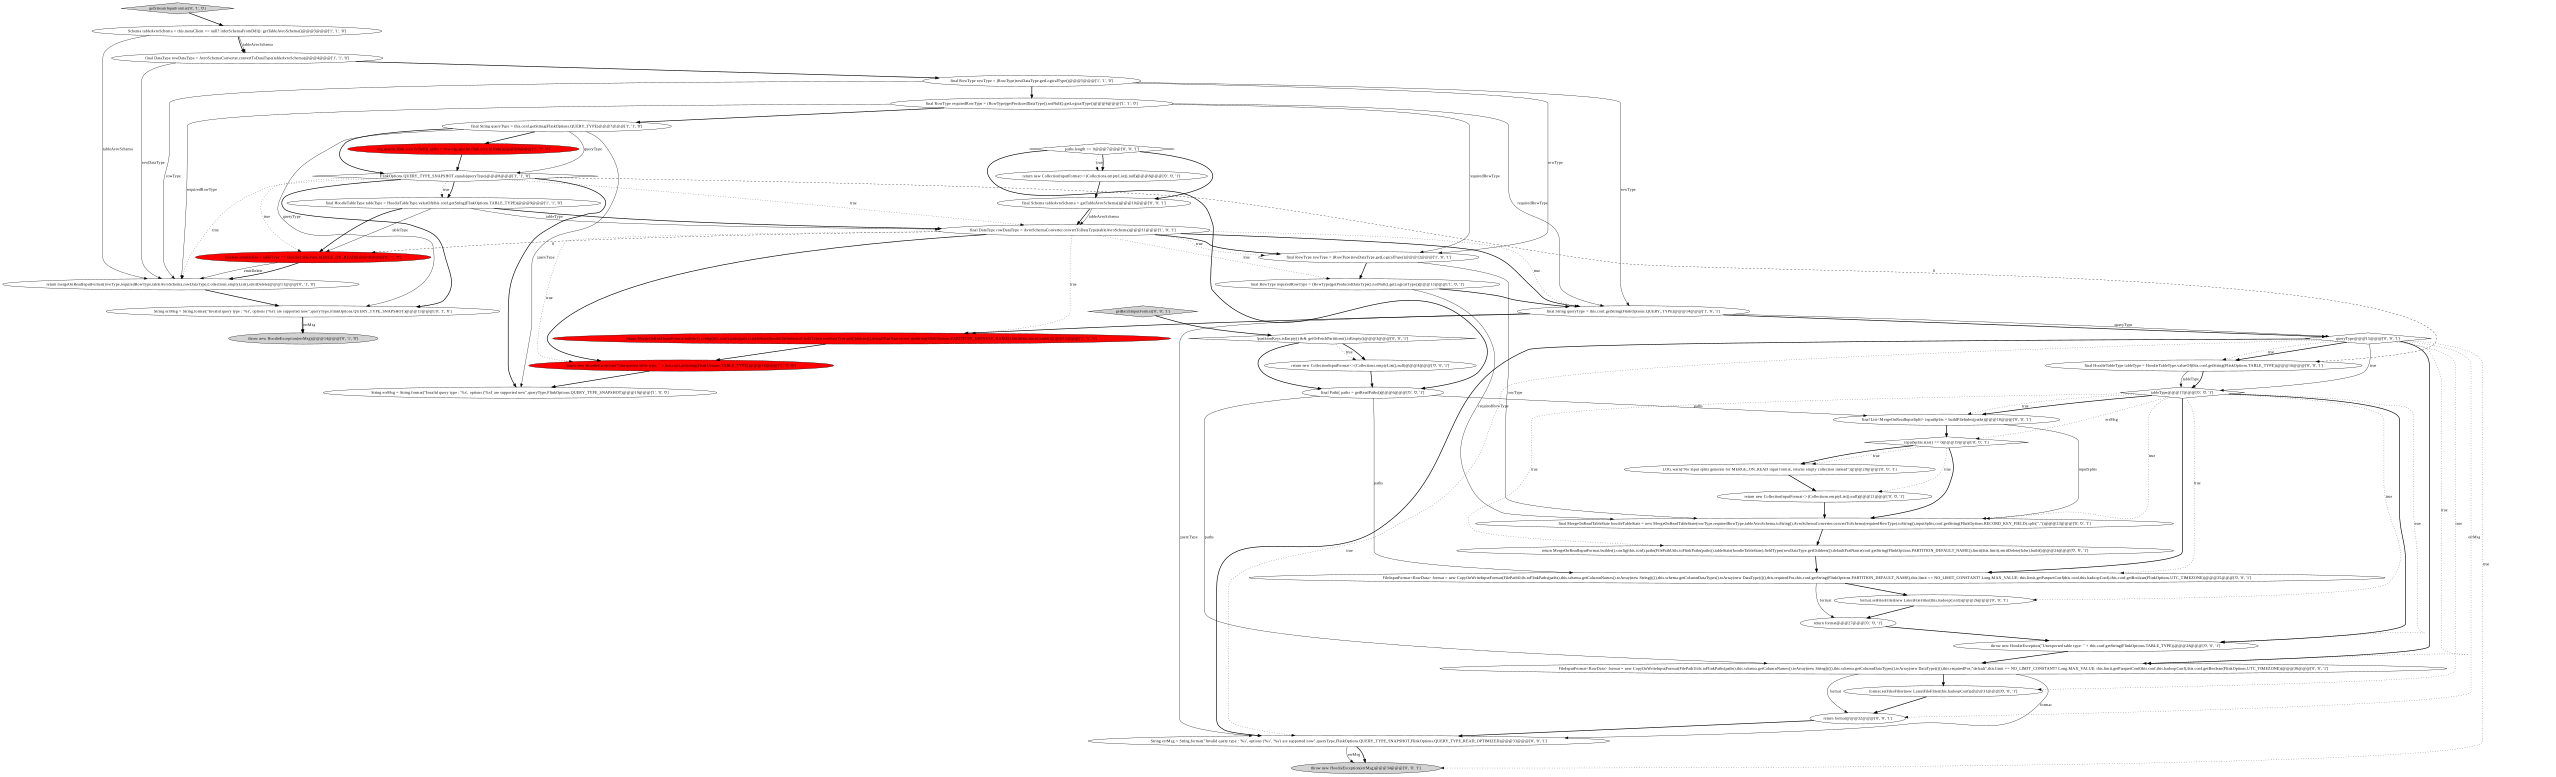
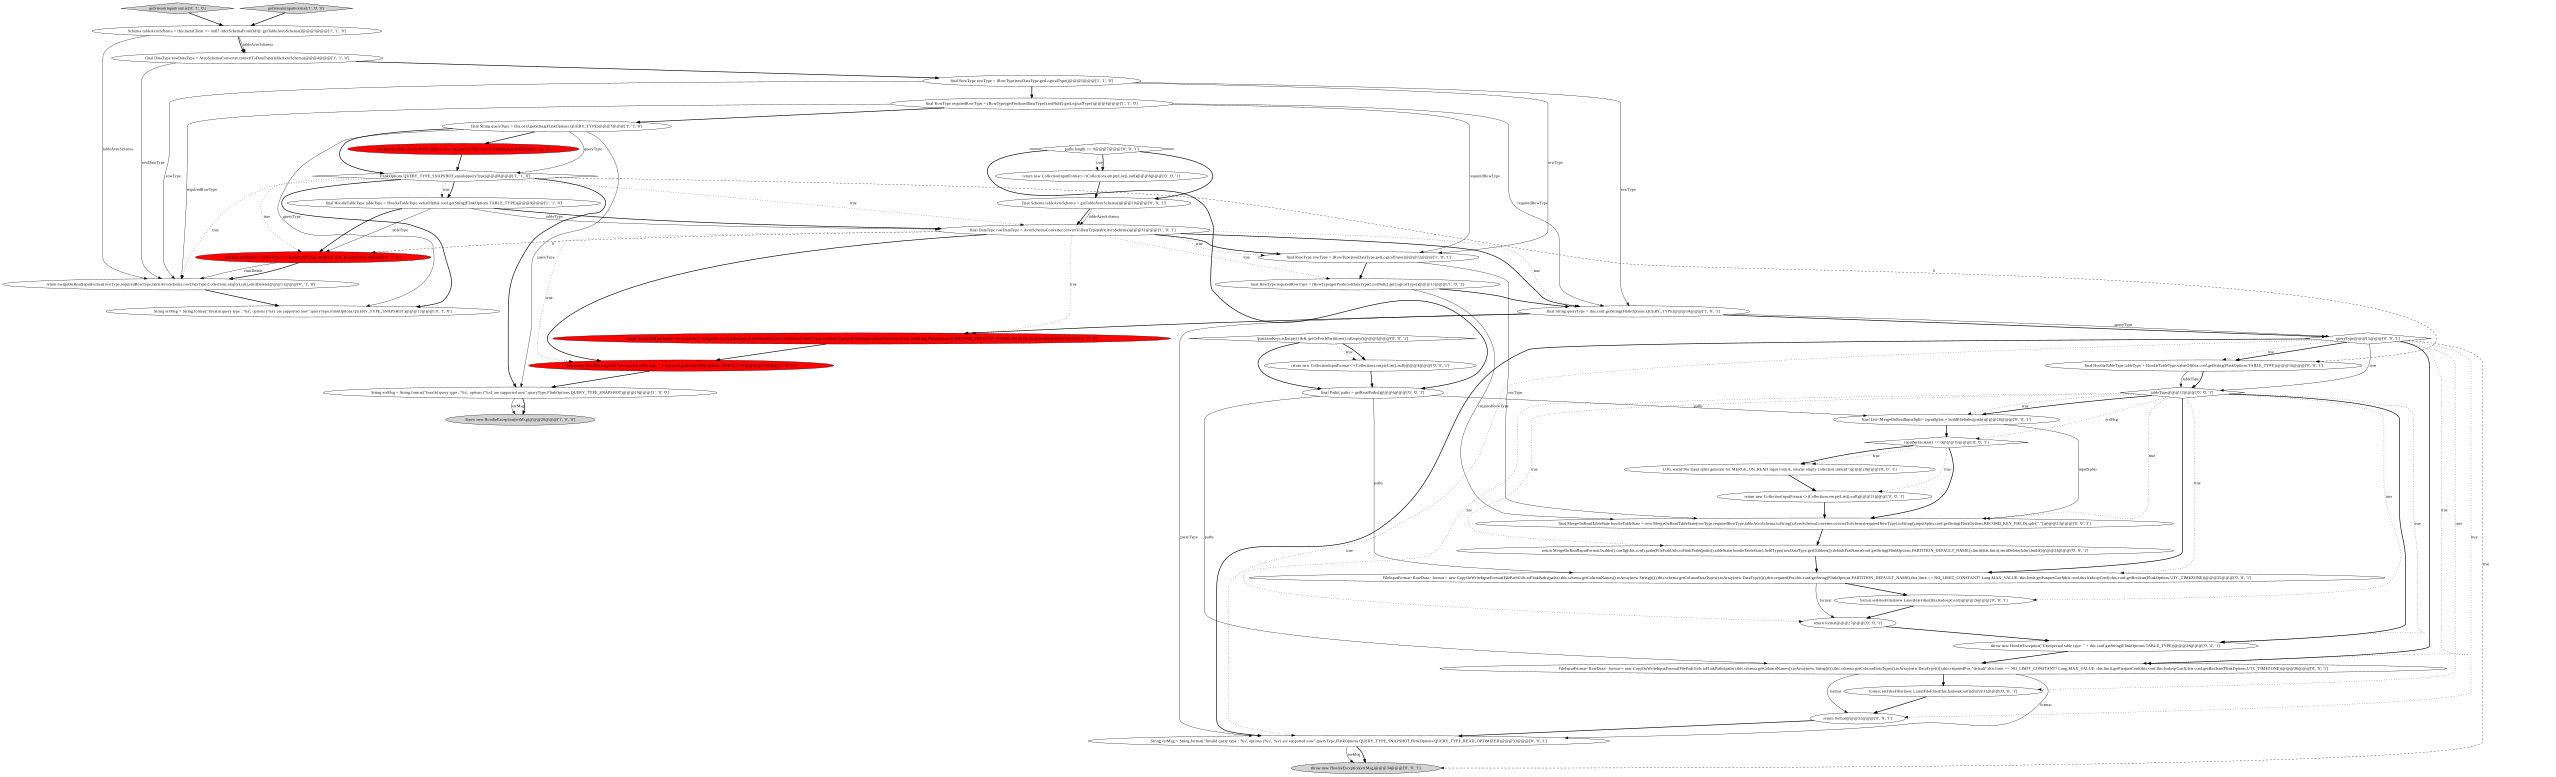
node "getStreamInputFormat['1', '0', '0']": added
node "getBatchInputFormat['0', '0', '1']": removed
node "throw new HoodieException(errMsg)@@@14@@@['0', '1', '0']": removed
node "throw new HoodieException(errMsg)@@@20@@@['1', '0', '0']": added
edge "queryType@@@15@@@['0', '0', '1']" -> "return format@@@32@@@['0', '0', '1']": label "errMsg" -> "true"
edge "tableType@@@17@@@['0', '0', '1']" -> "return format@@@27@@@['0', '0', '1']": added, label "true"
edge "queryType@@@15@@@['0', '0', '1']" -> "throw new HoodieException(errMsg)@@@34@@@['0', '0', '1']": style dotted -> dashed
